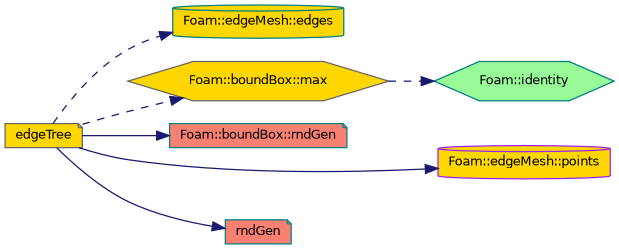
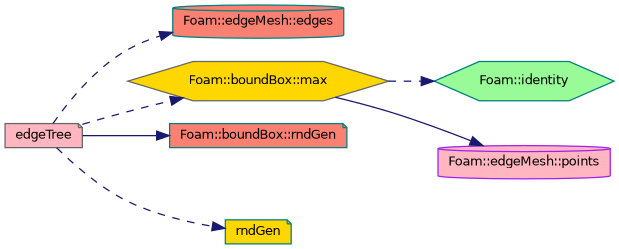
node "Foam::edgeMesh::edges": fillcolor gold -> salmon
node "edgeTree": fillcolor gold -> lightpink
node "Foam::edgeMesh::points": fillcolor gold -> lightpink
edge "edgeTree" -> "Foam::edgeMesh::points": now "Foam::boundBox::max" -> "Foam::edgeMesh::points"
edge "edgeTree" -> "rndGen": style solid -> dashed
node "rndGen": fillcolor salmon -> gold
